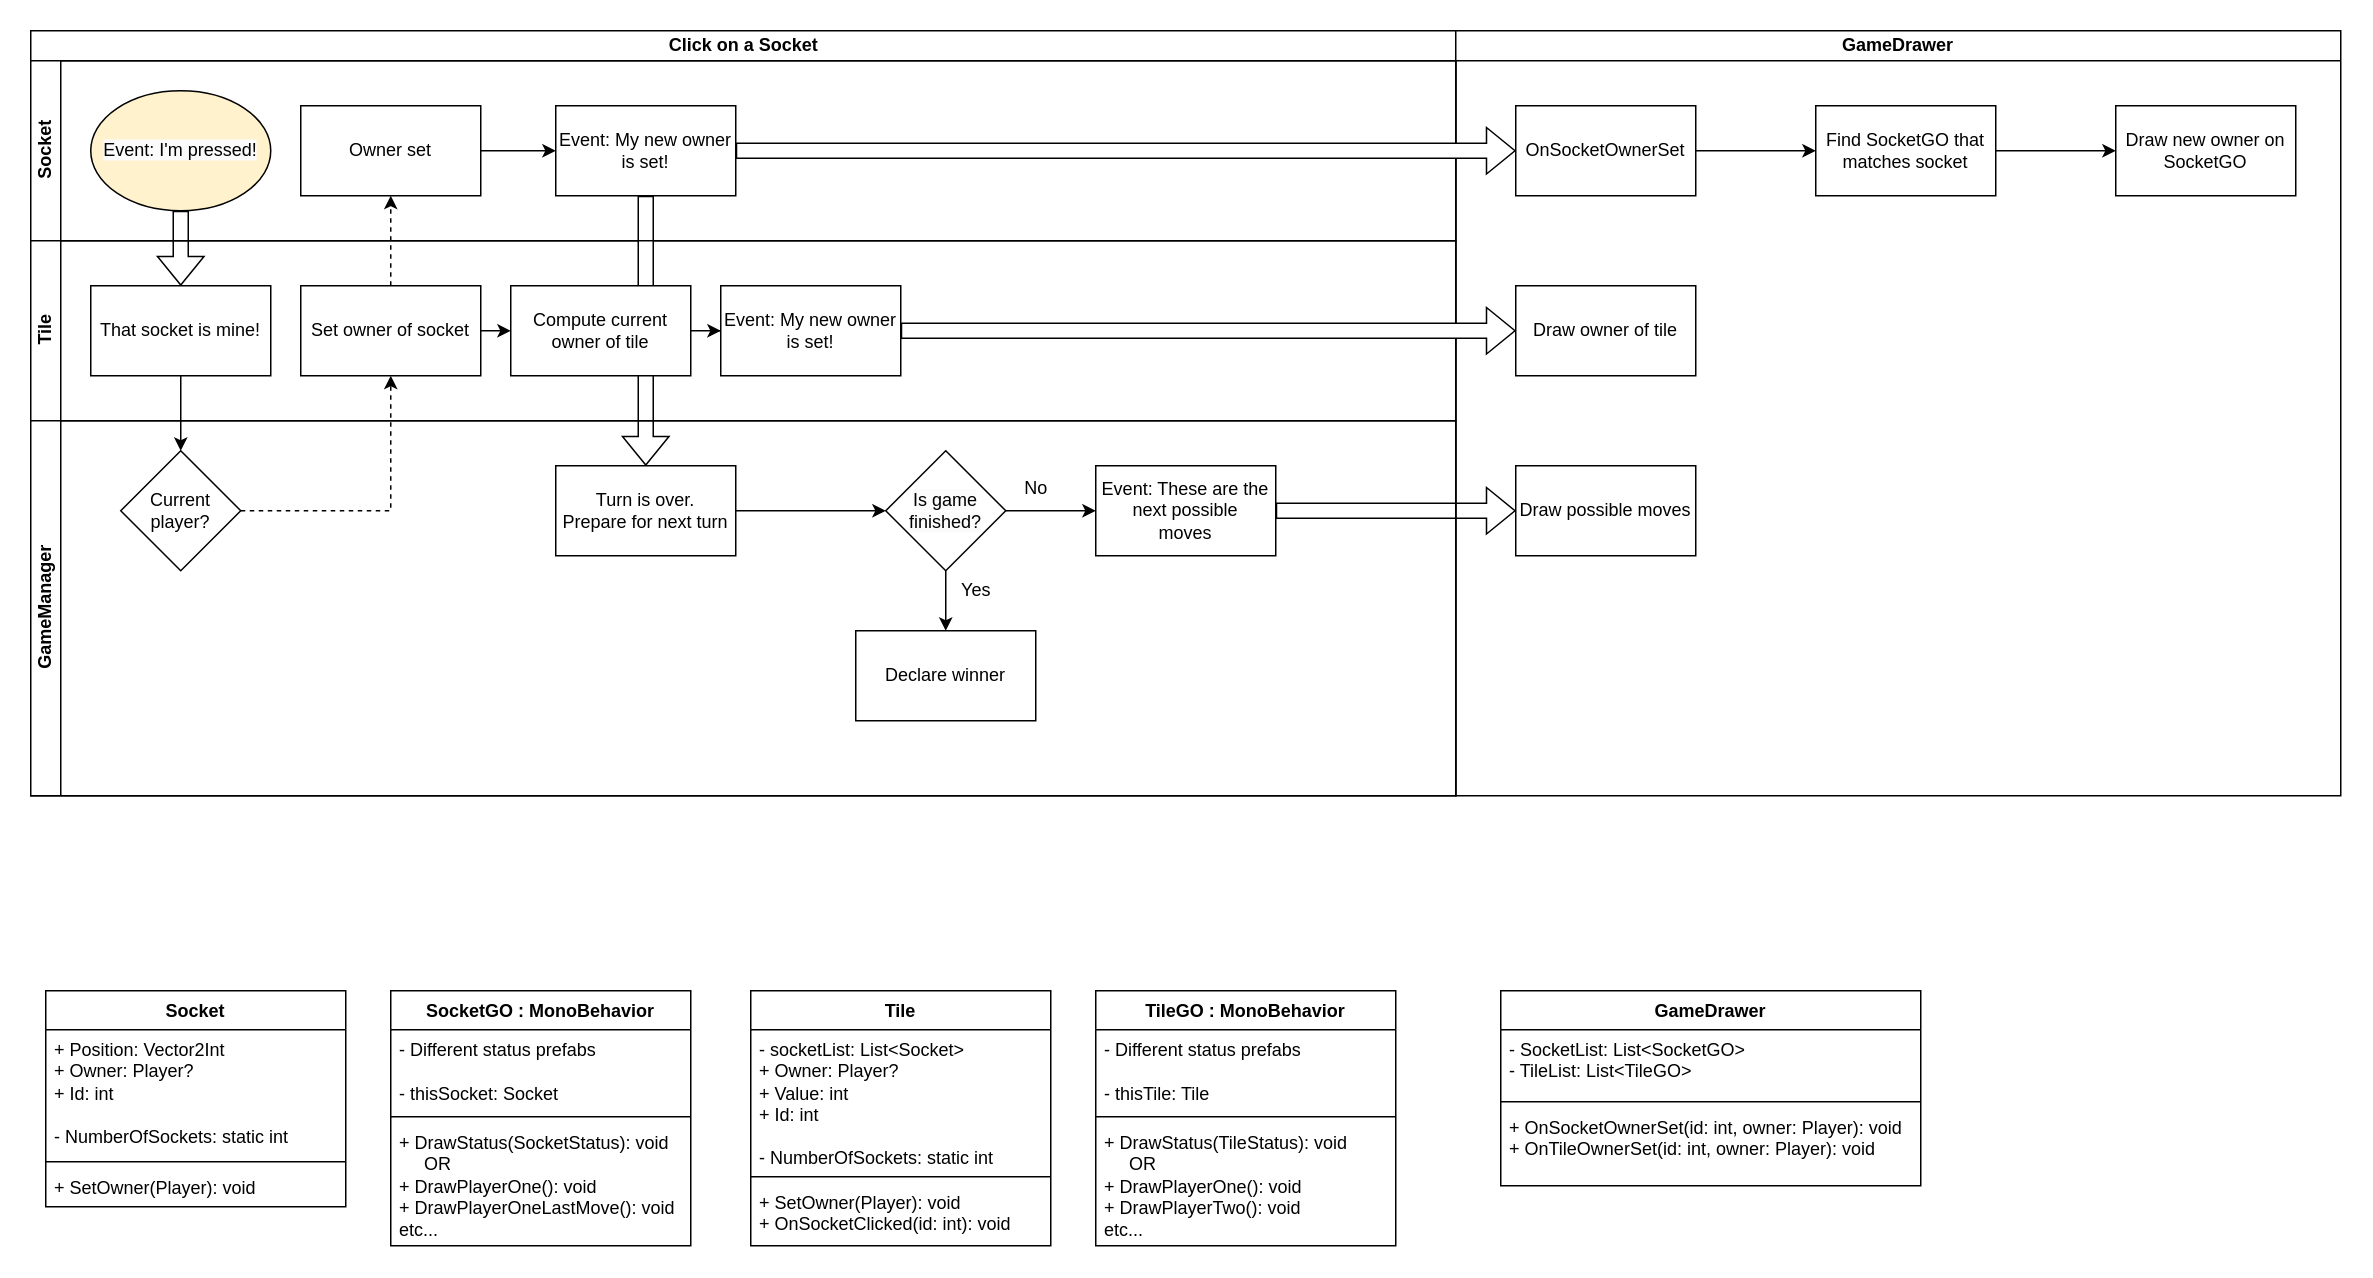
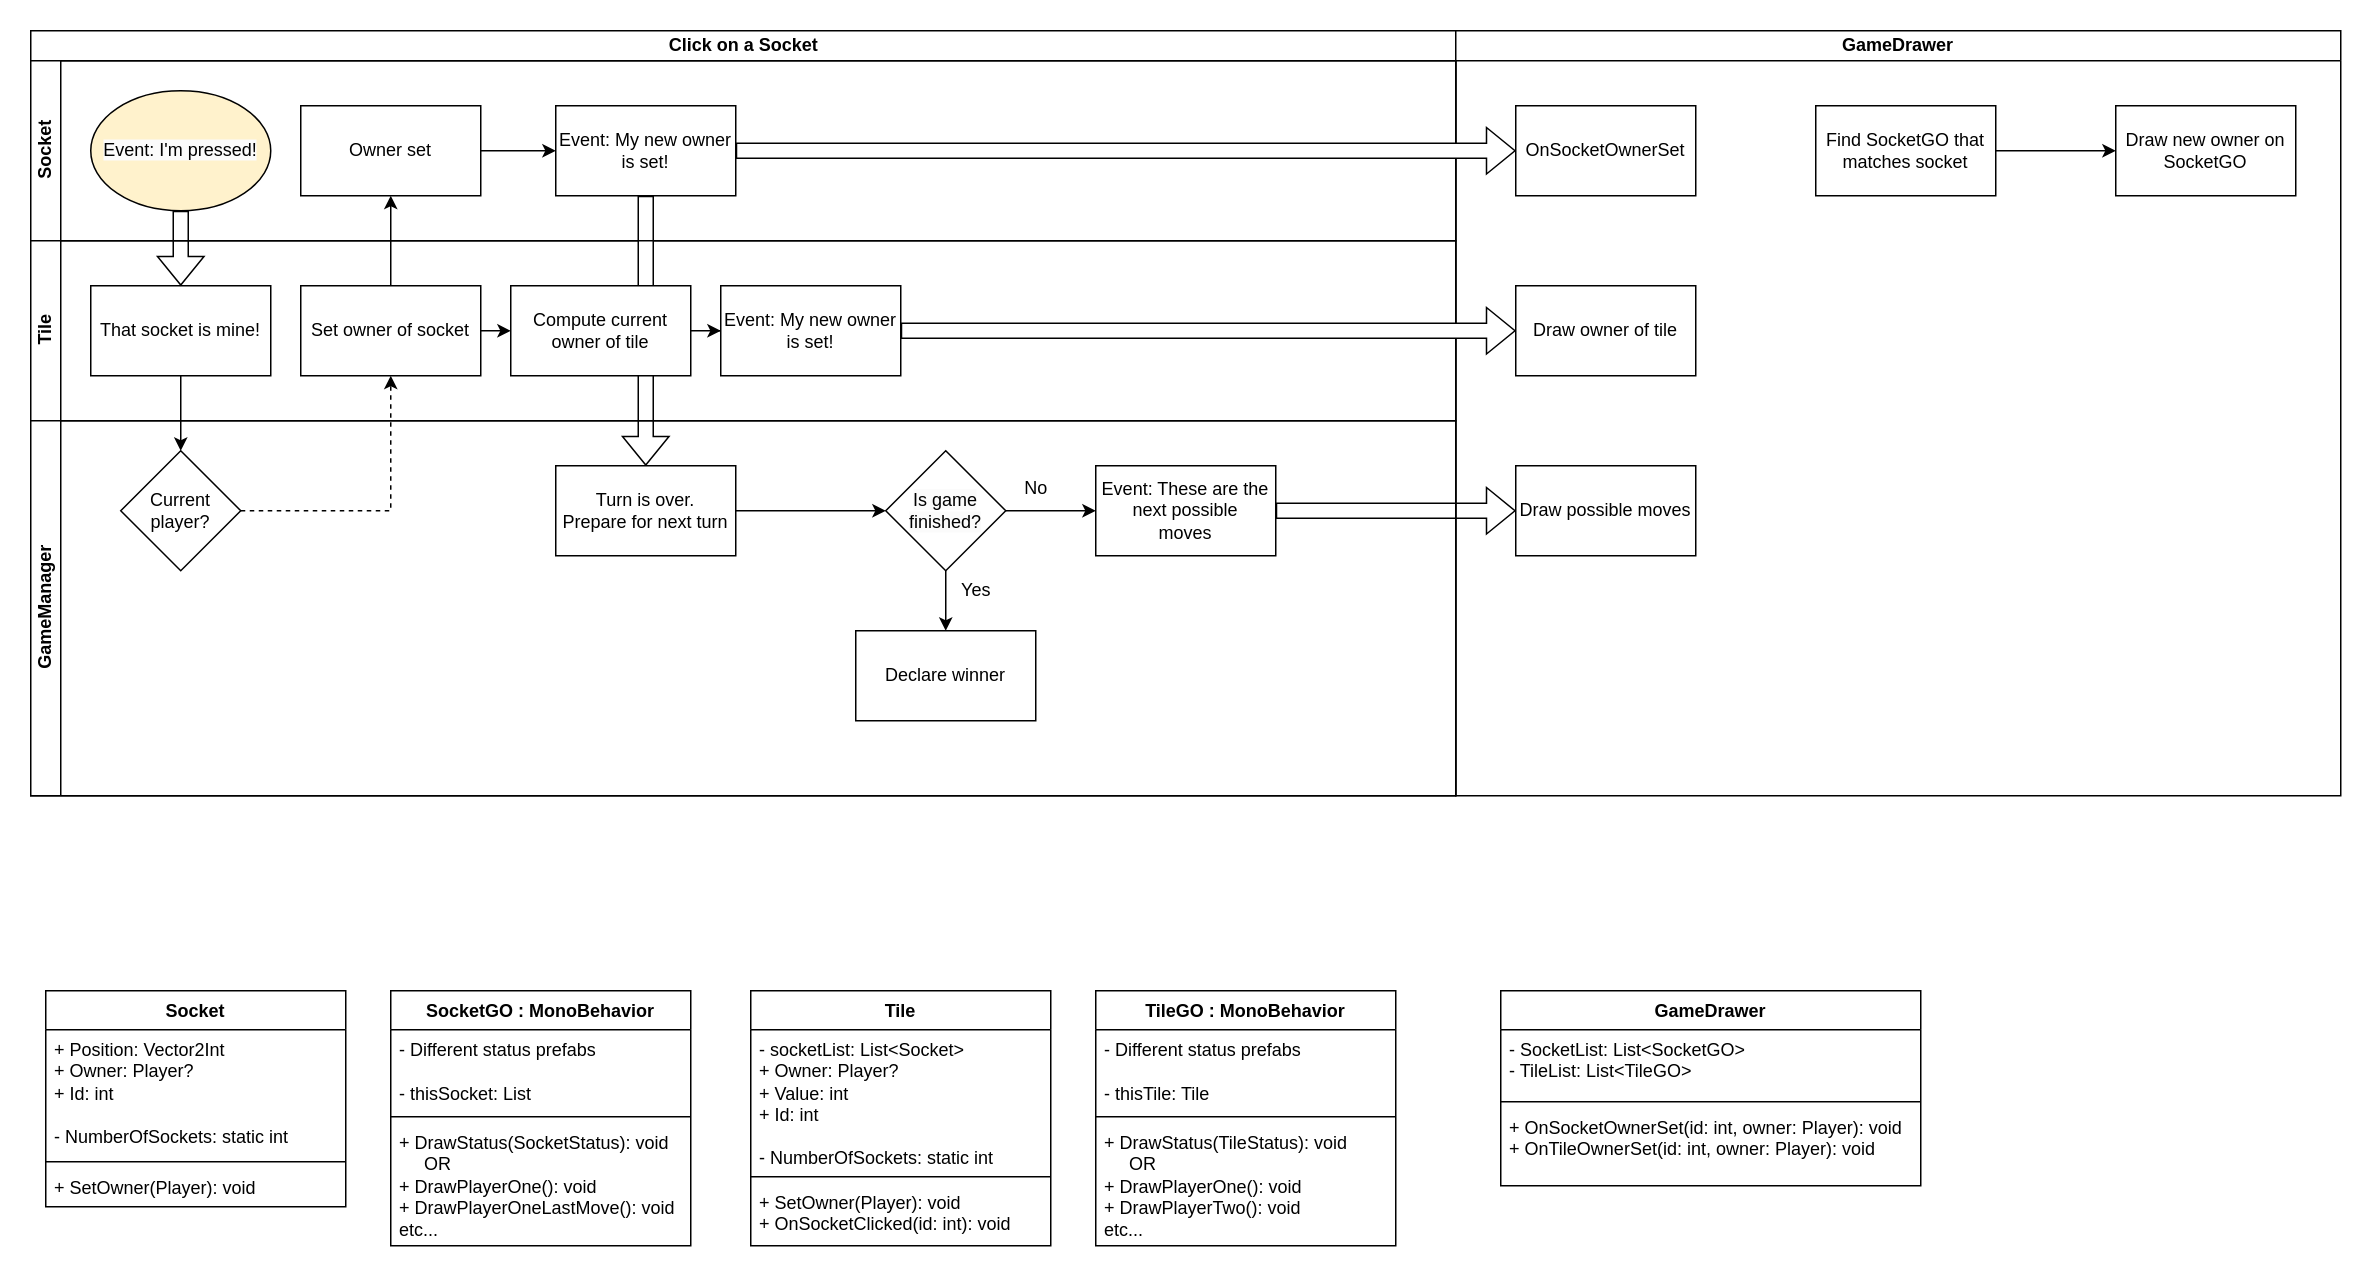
edge "OnSocketOwnerSet" -> "Find SocketGO that matches socket": removed
edge "Set owner of socket" -> "Owner set": style dashed -> solid
node "- Different status prefabs - thisSocket: Socket": label "- Different status prefabs - thisSocket: Socket" -> "- Different status prefabs - thisSocket: List"
